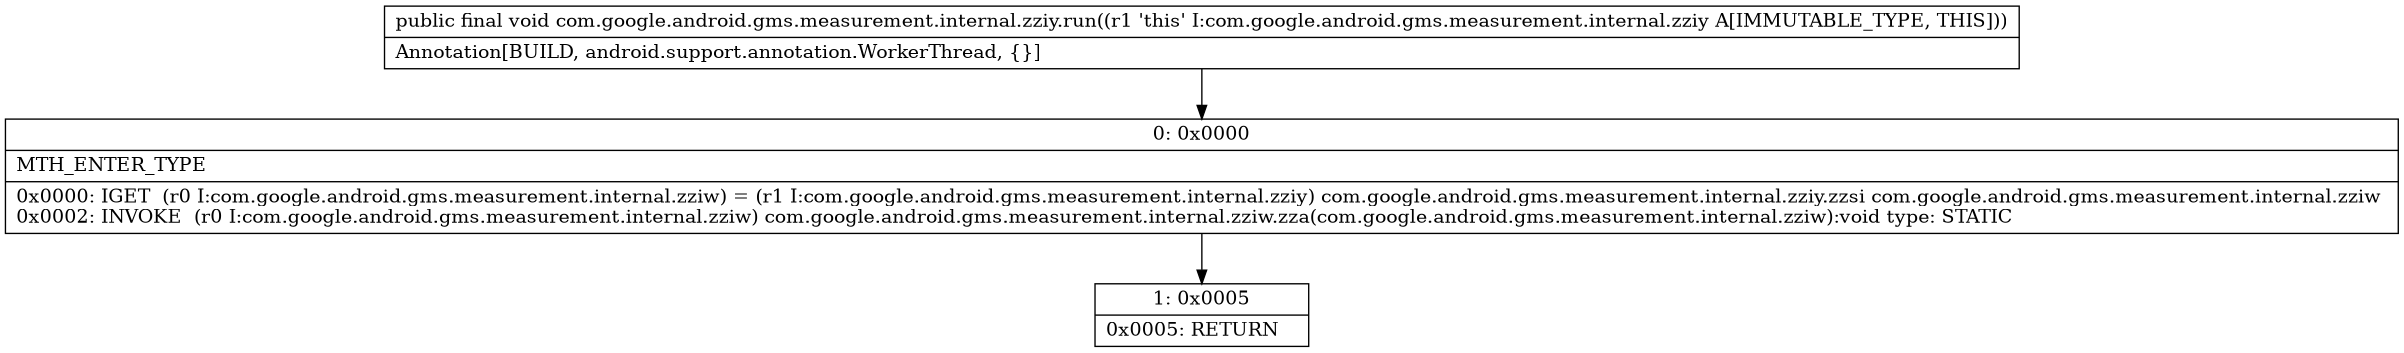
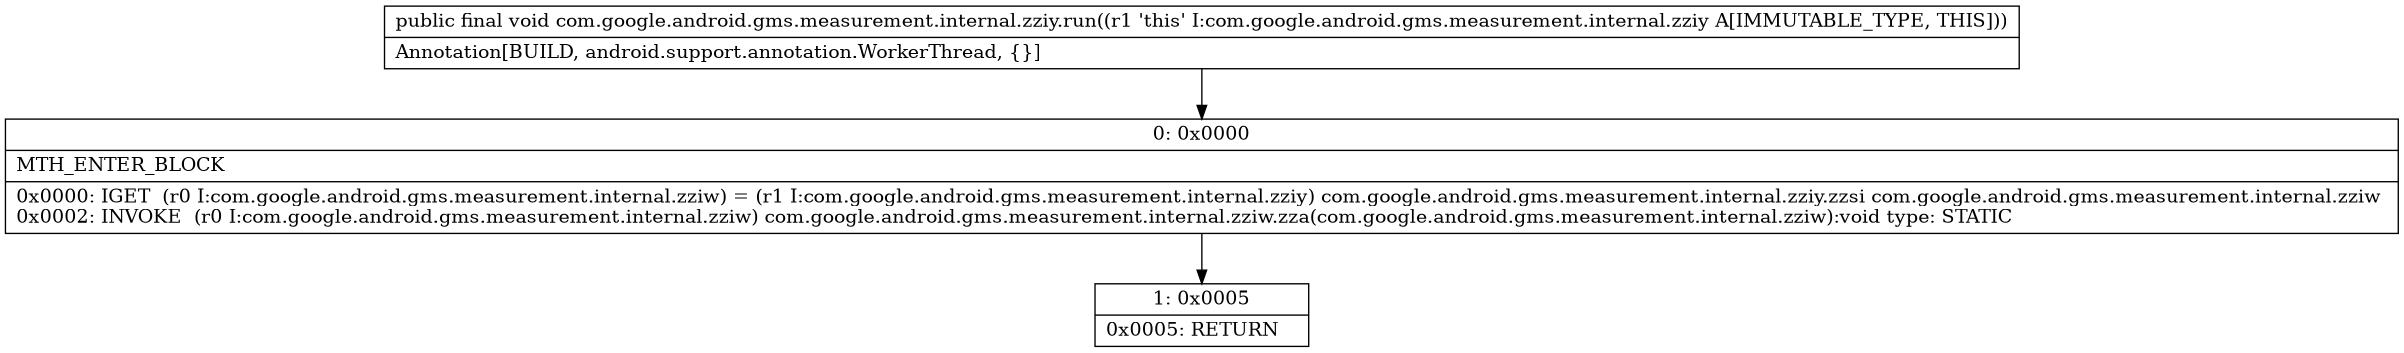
node "0: 0x0000": text "MTH_ENTER_TYPE" -> "MTH_ENTER_BLOCK"
